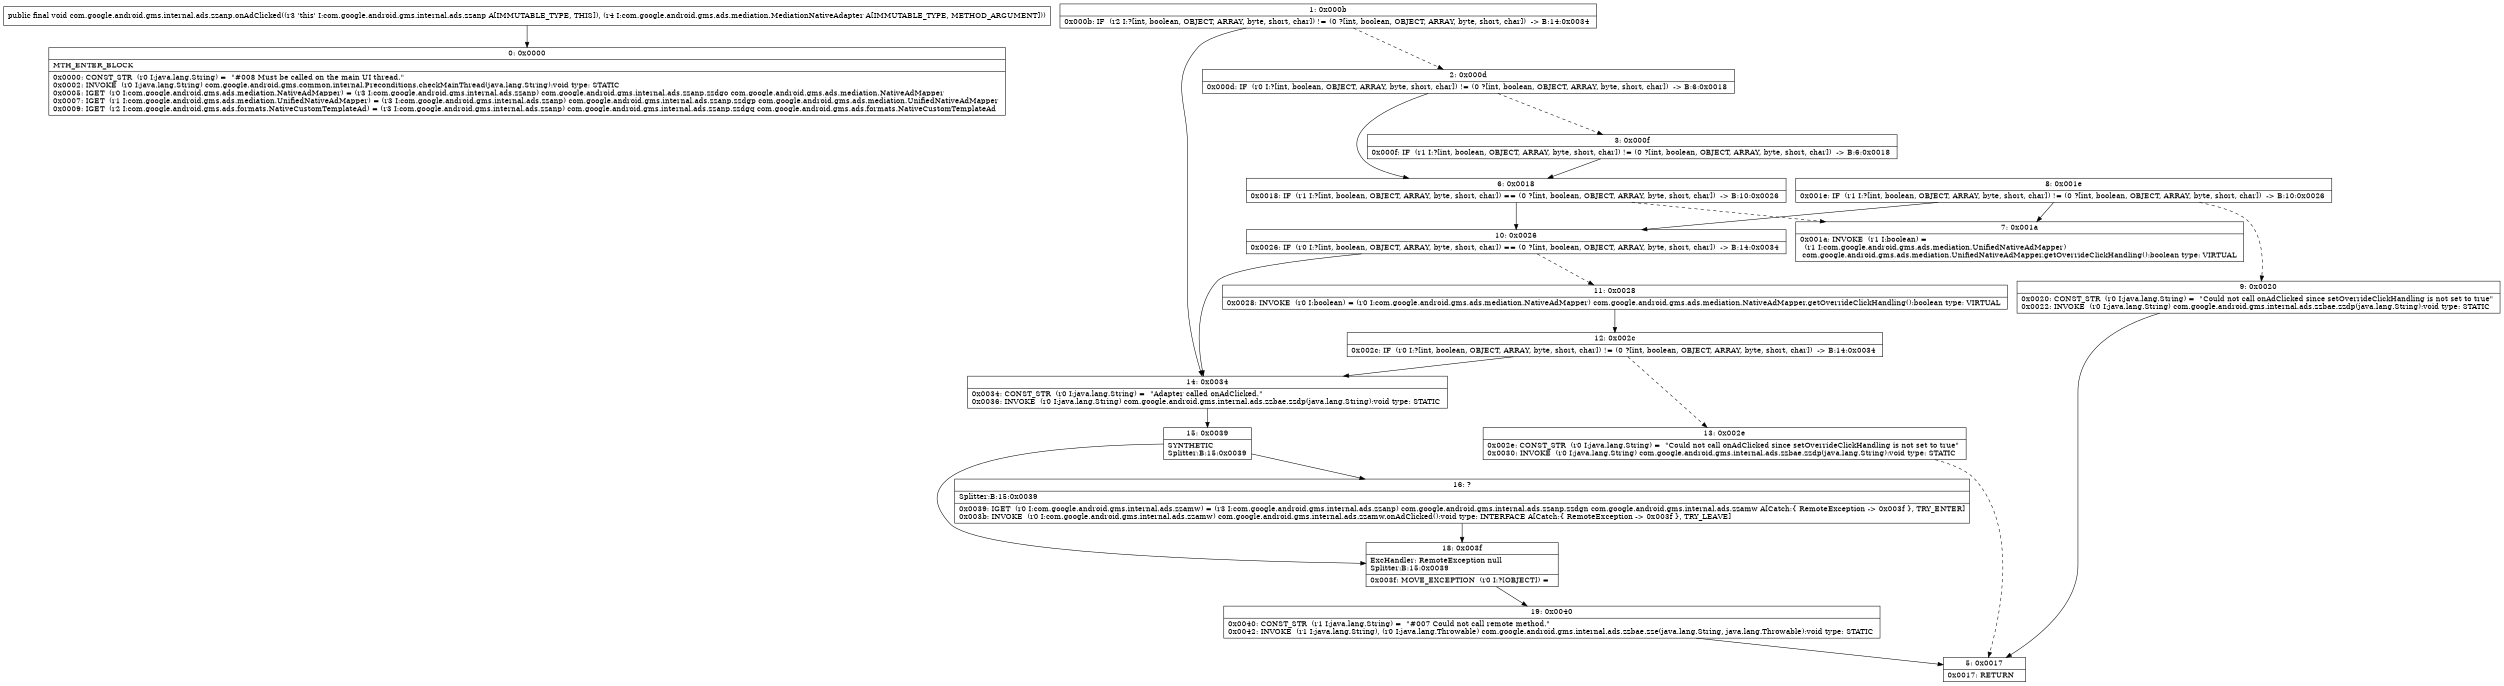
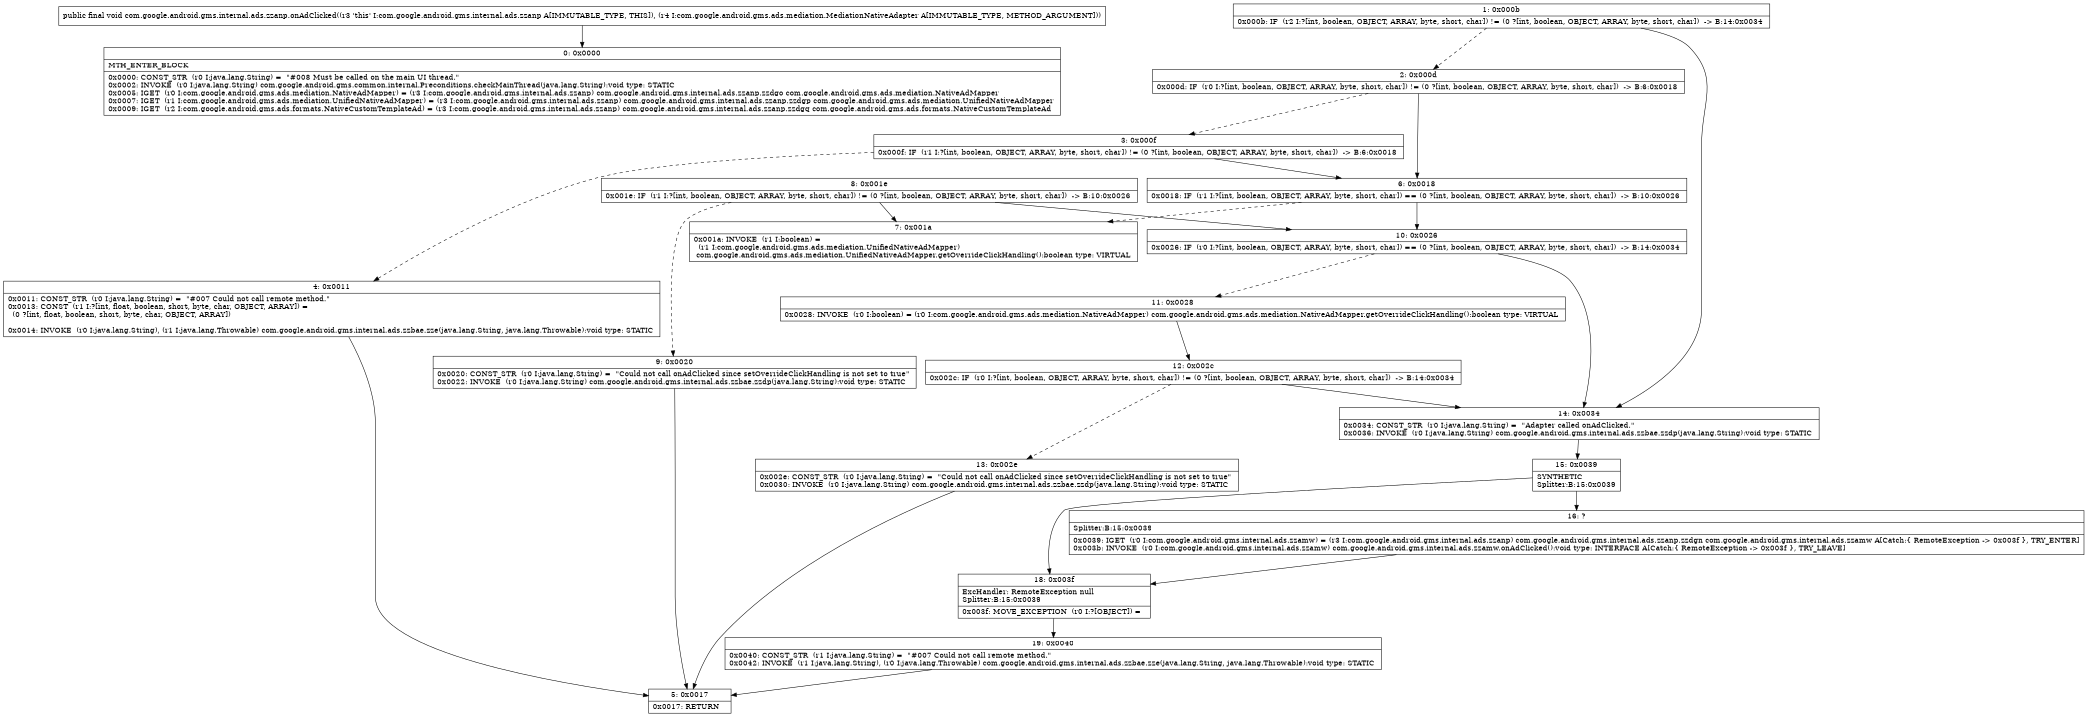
node "4: 0x0011": added
edge "13: 0x002e" -> "5: 0x0017": style dashed -> solid
